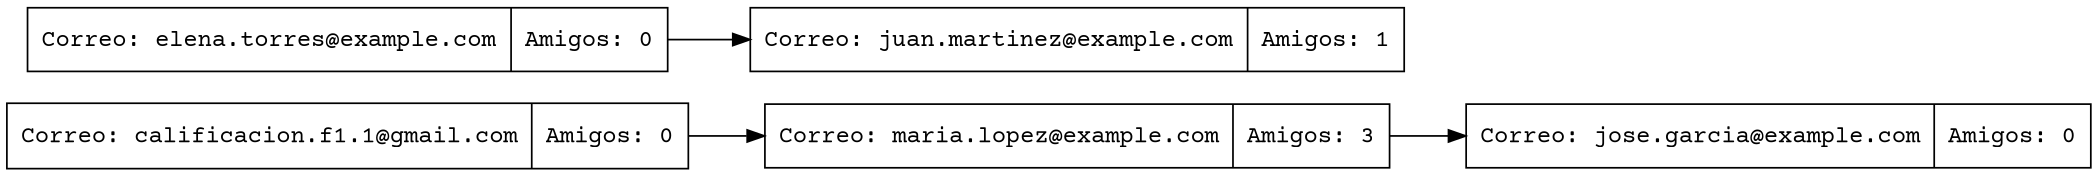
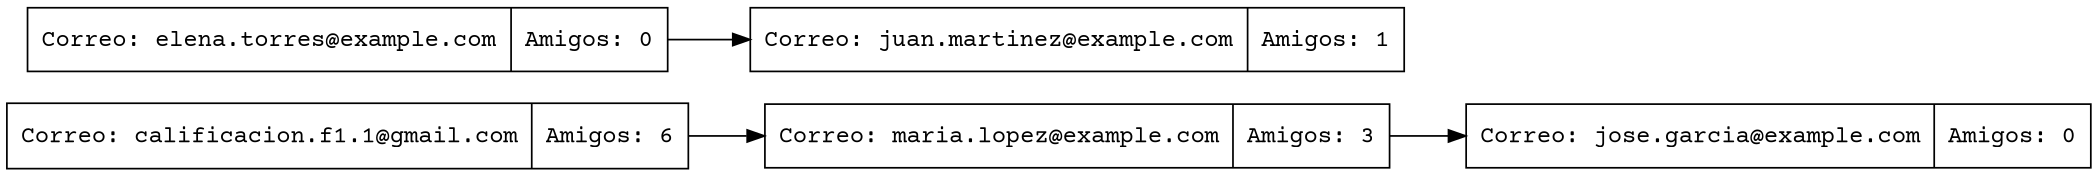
node "Correo: calificacion.f1.1@gmail.com": text "Amigos: 0" -> "Amigos: 6"
